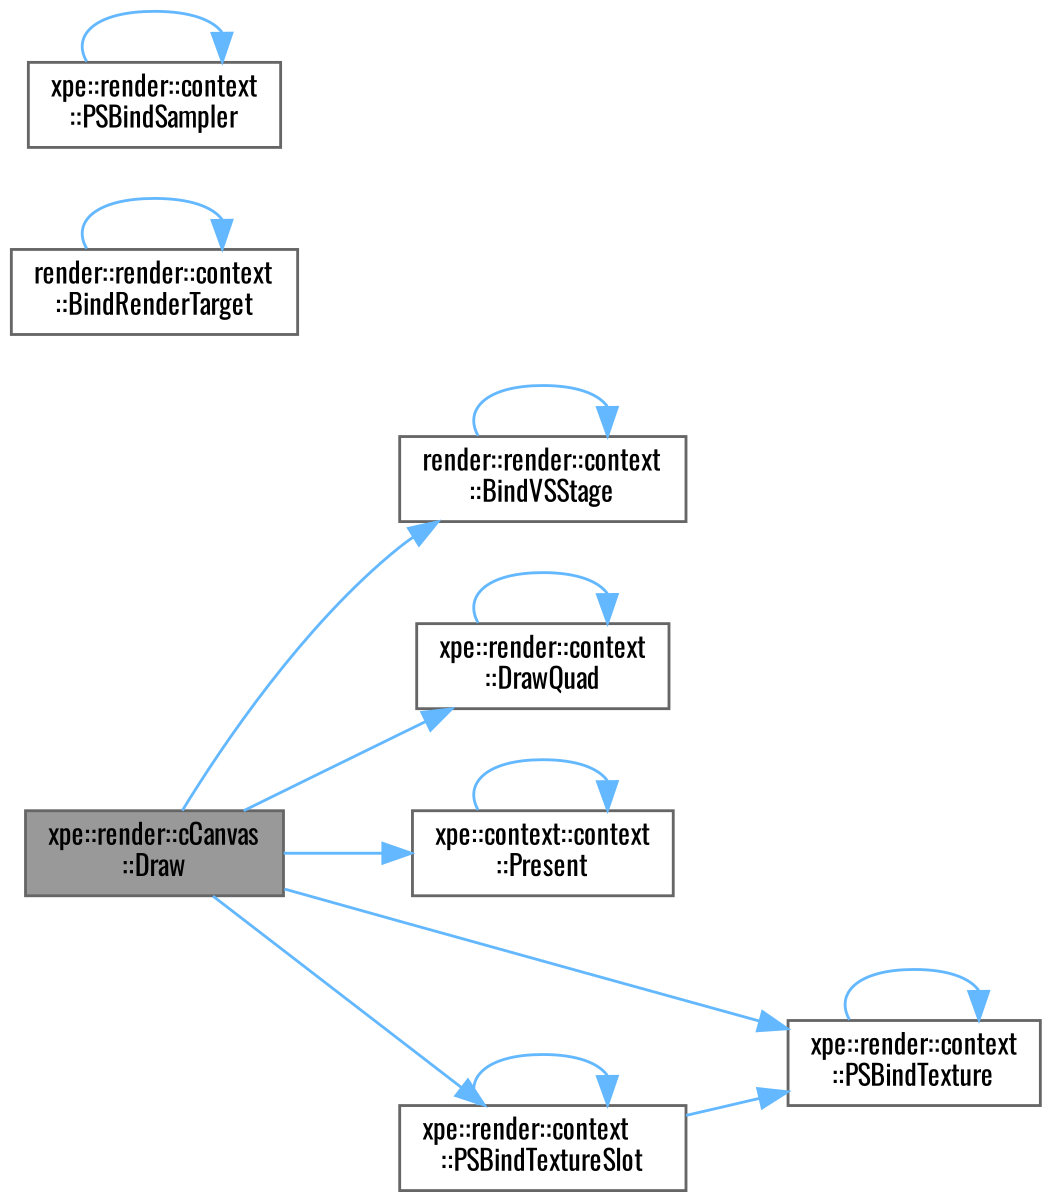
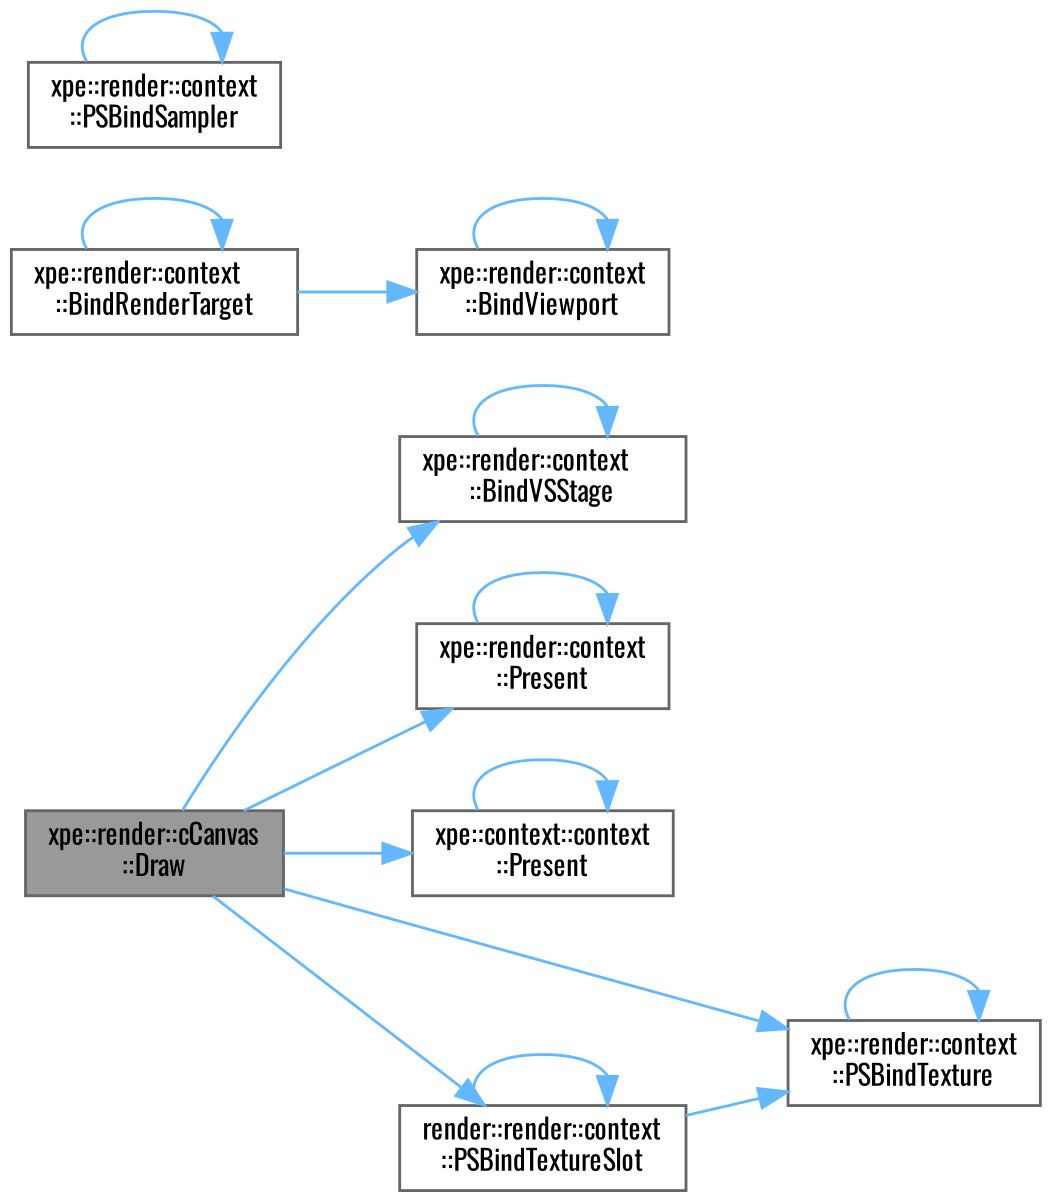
node "render::render::context ::BindRenderTarget": label "render::render::context ::BindRenderTarget" -> "xpe::render::context ::BindRenderTarget"
node "xpe::render::context ::BindViewport": added
node "render::render::context ::BindVSStage": label "render::render::context ::BindVSStage" -> "xpe::render::context ::BindVSStage"
node "xpe::render::context ::DrawQuad": label "xpe::render::context ::DrawQuad" -> "xpe::render::context ::Present"
node "xpe::render::context ::PSBindTextureSlot": label "xpe::render::context ::PSBindTextureSlot" -> "render::render::context ::PSBindTextureSlot"
